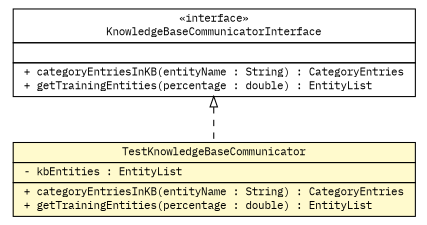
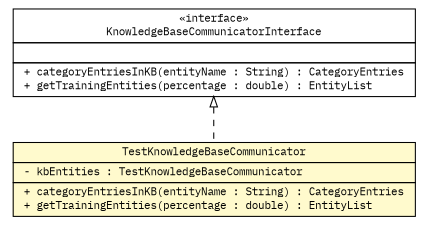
node "TestKnowledgeBaseCommunicator": text "- kbEntities : EntityList" -> "- kbEntities : TestKnowledgeBaseCommunicator"
